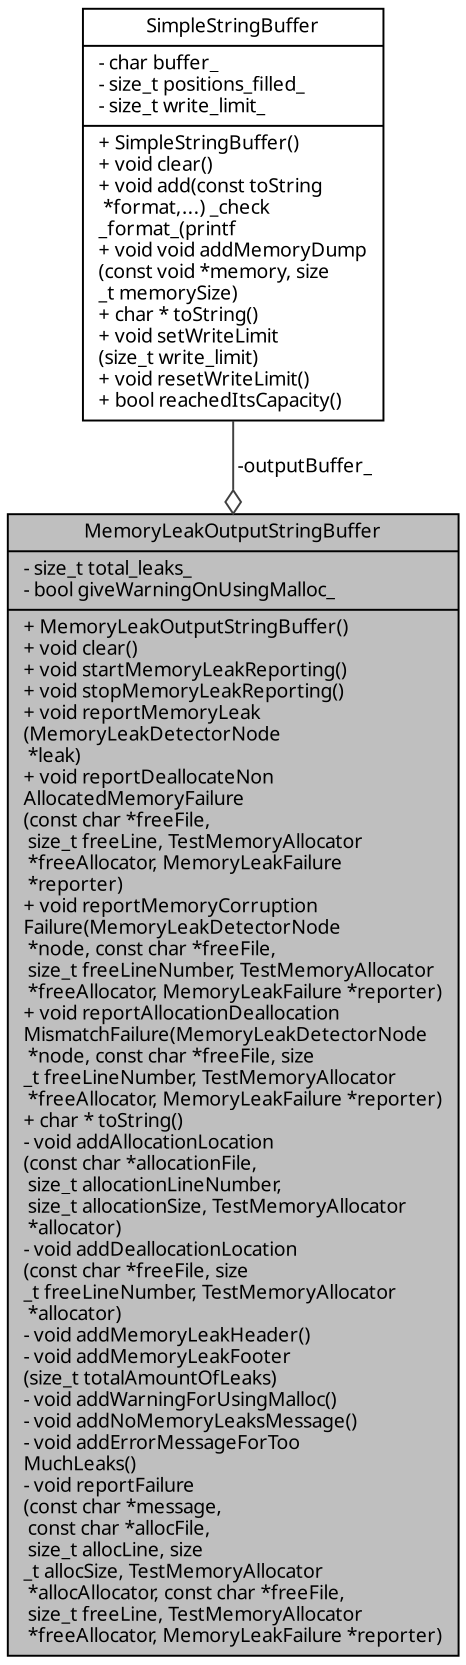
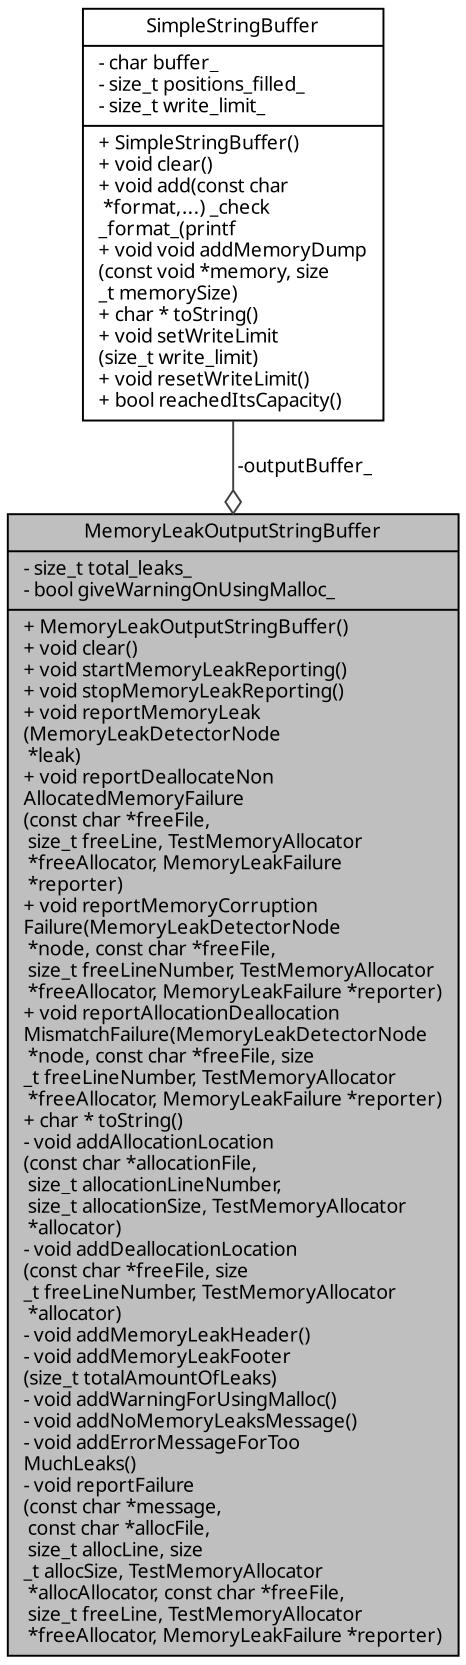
node "SimpleStringBuffer": text "+ void add(const toString" -> "+ void add(const char"
